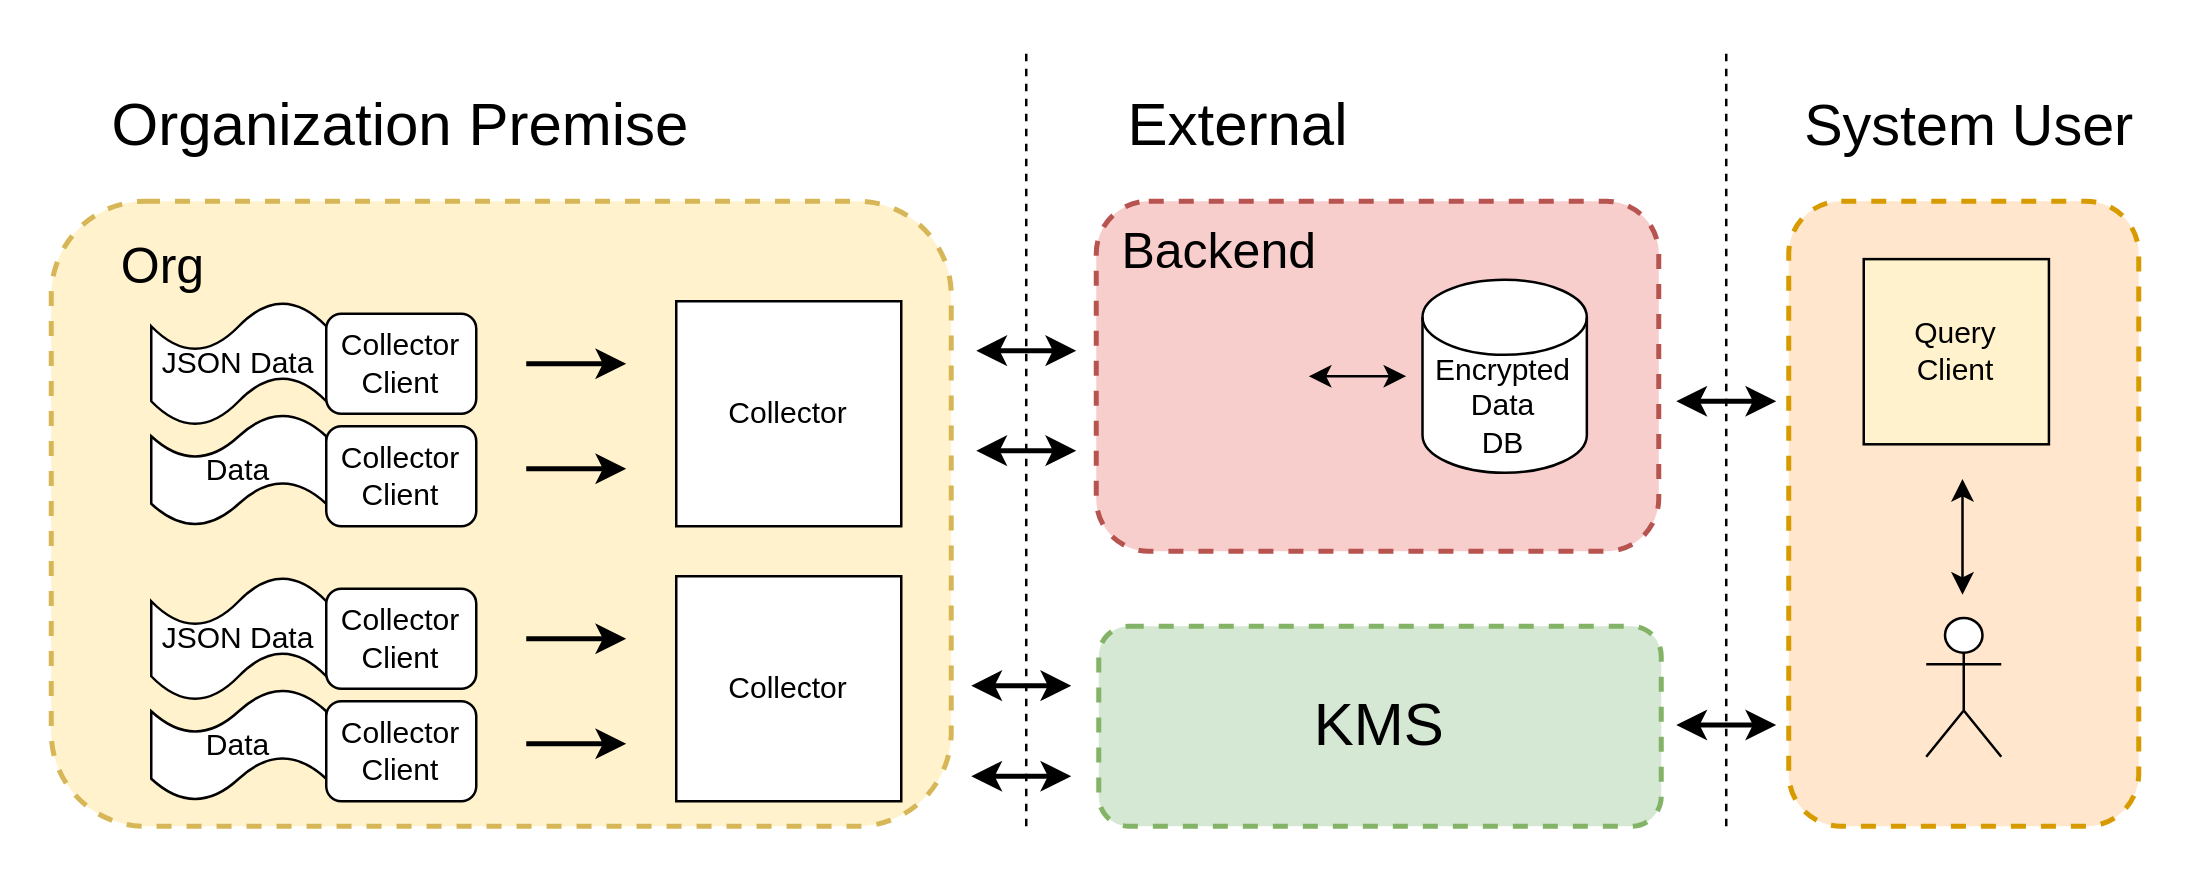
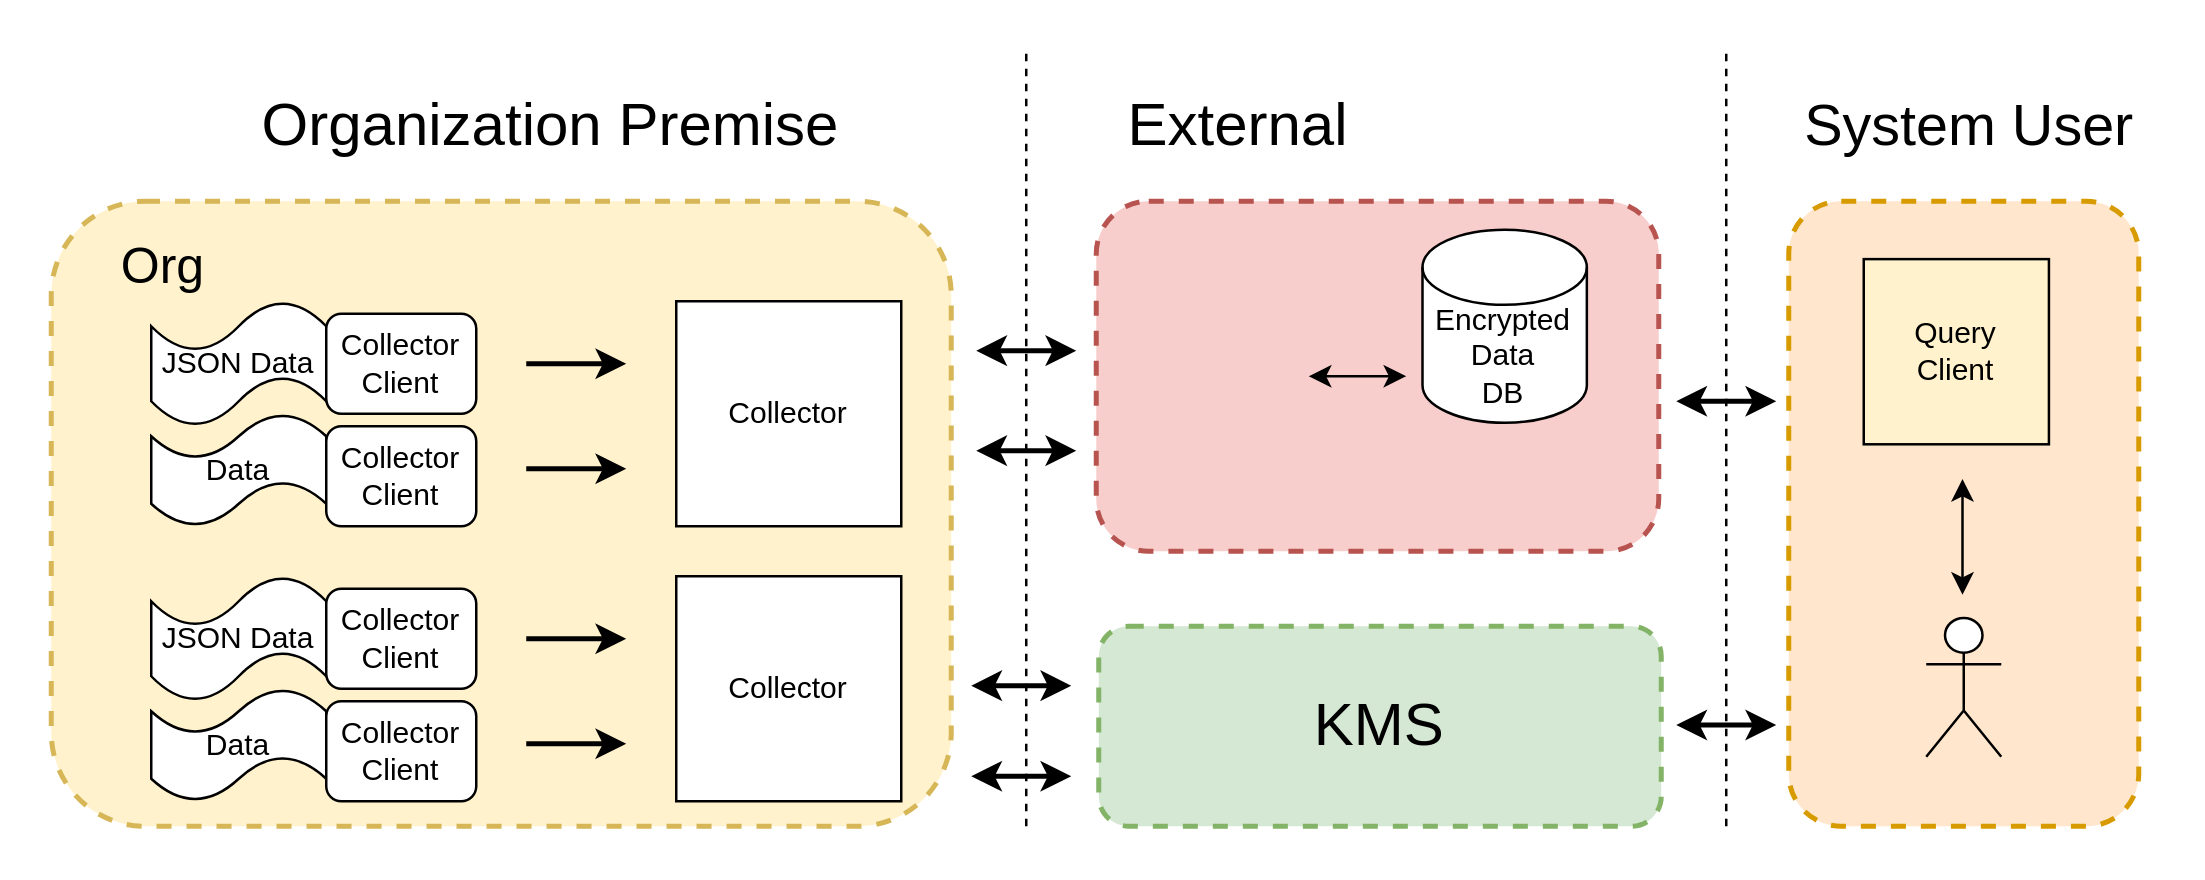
node "Organization Premise": moved (401, 126) -> (551, 126)
node "Backend": removed
node "Encrypted Data DB": moved (1505, 376) -> (1505, 326)
